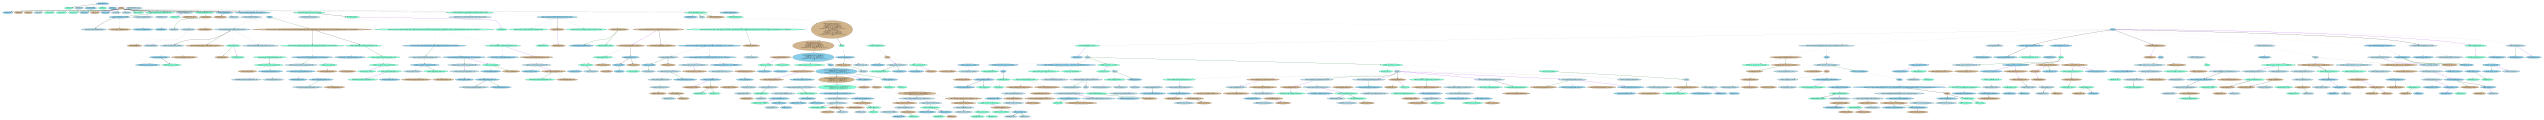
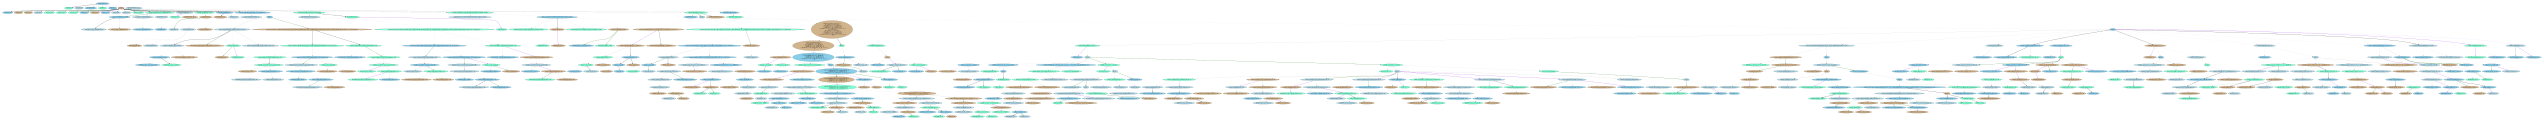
node "(<operator>.assignment,v14 = 1)": fillcolor tan -> skyblue
